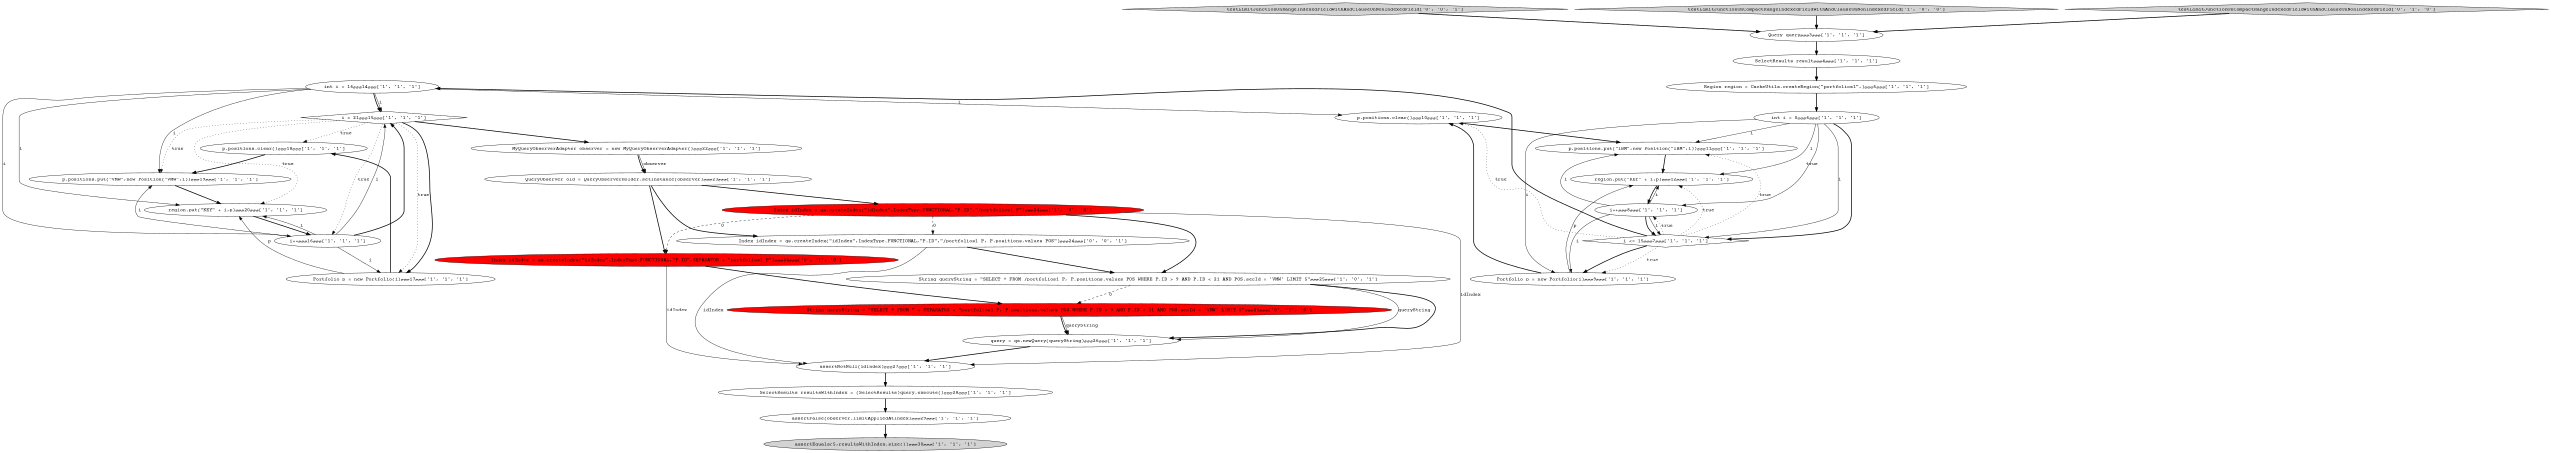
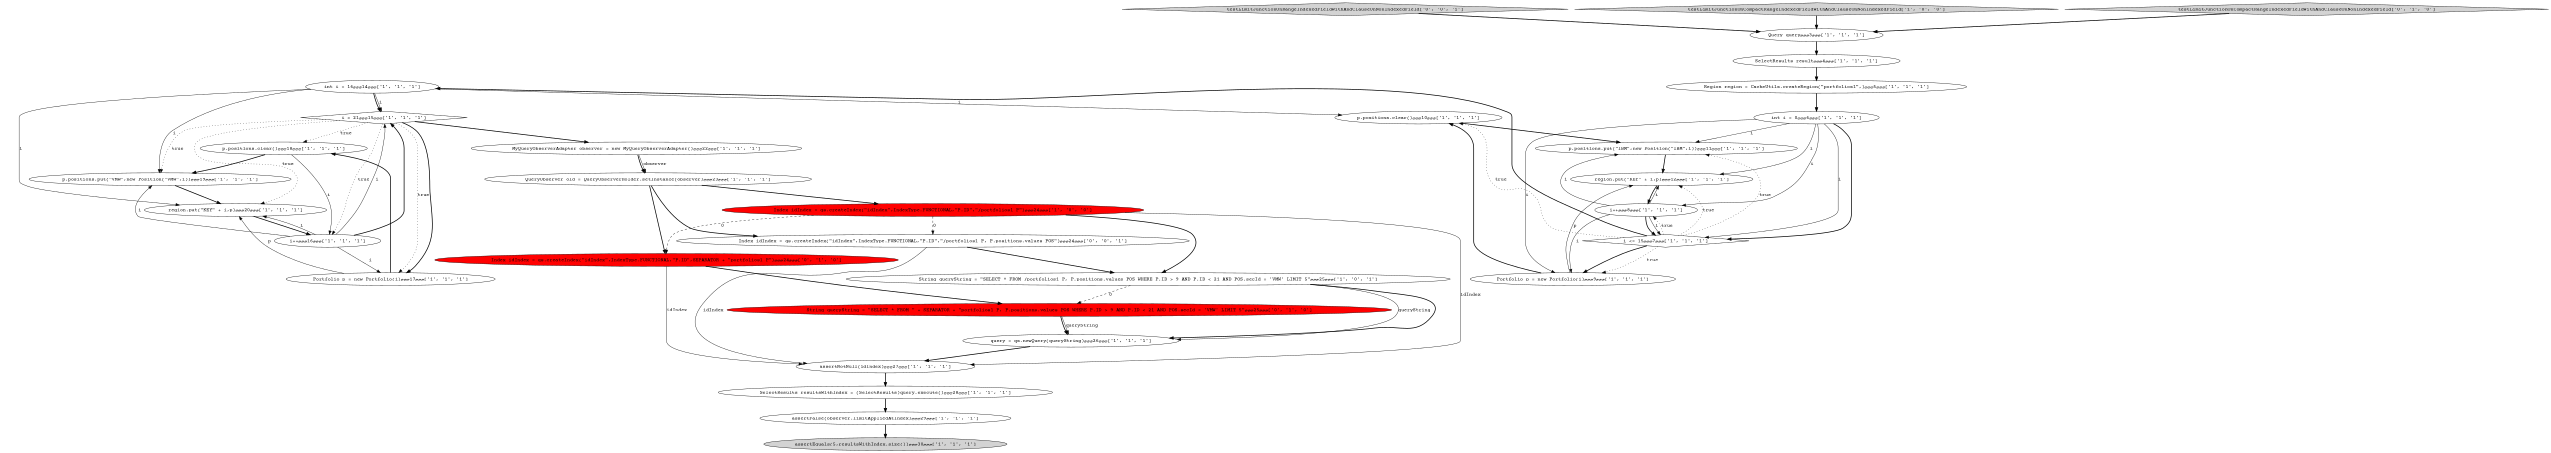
edge "int i = 16@@@14@@@['1', '1', '1']" -> "i++@@@16@@@['1', '1', '1']": now "p.positions.clear()@@@18@@@['1', '1', '1']" -> "i++@@@16@@@['1', '1', '1']"
edge "int i = 0@@@6@@@['1', '1', '1']" -> "i++@@@8@@@['1', '1', '1']": label "true" -> "i"
